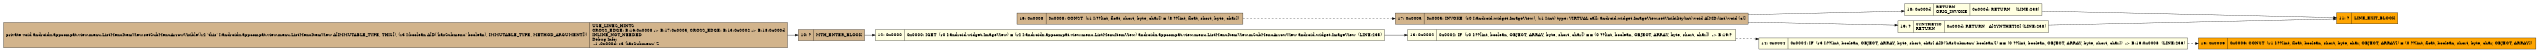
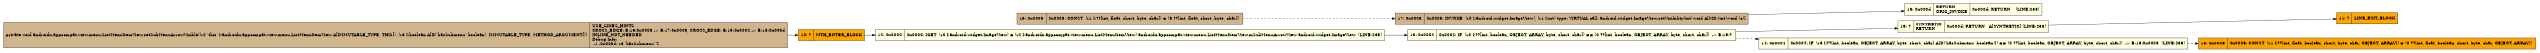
edge "18: 0x000d" -> "11: ?": removed
edge "17: 0x000a" -> "19: ?": now "13: 0x0002" -> "19: ?"
node "10: ?": fillcolor tan -> orange
